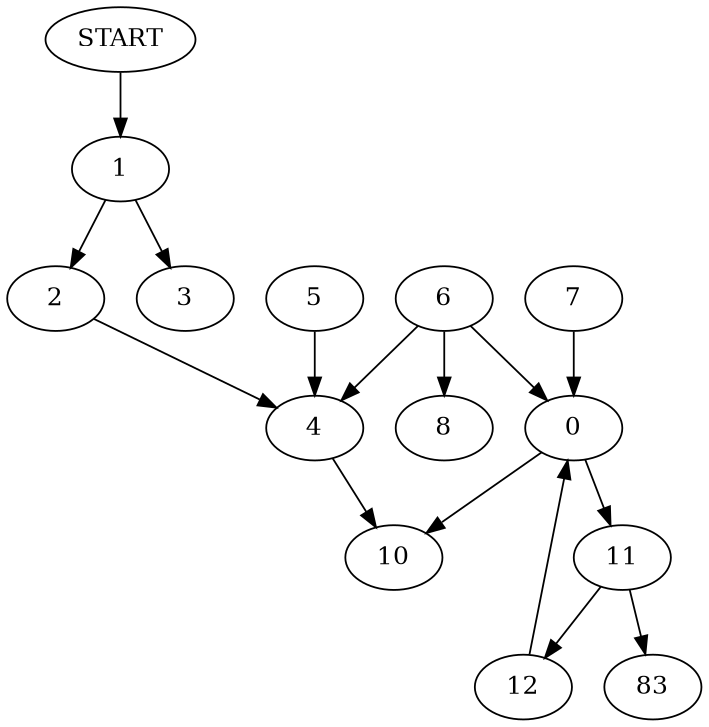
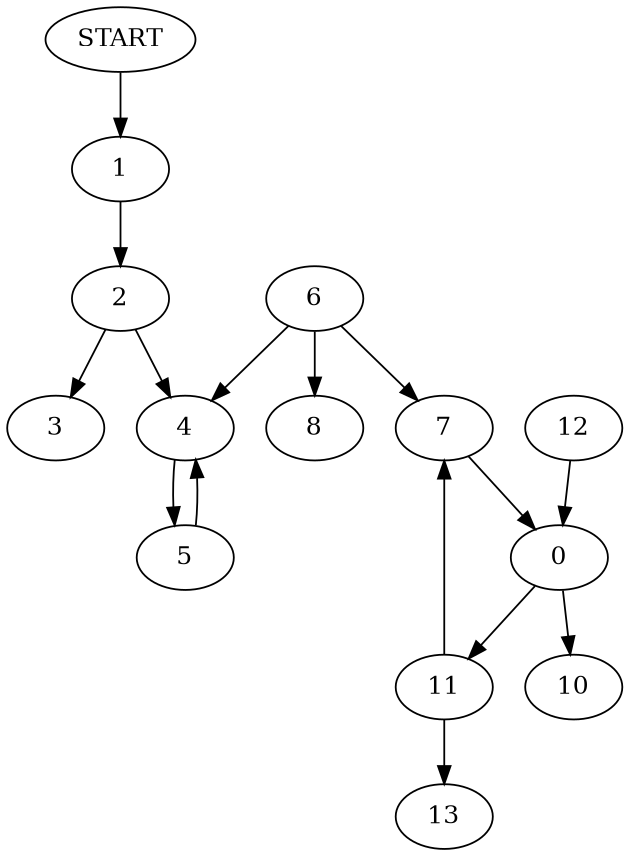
edge "1" -> "3": now "2" -> "3"
edge "6" -> "0": now "6" -> "7"
edge "4" -> "10": now "4" -> "5"
edge "11" -> "12": now "11" -> "7"
node "83": label "83" -> "13"
